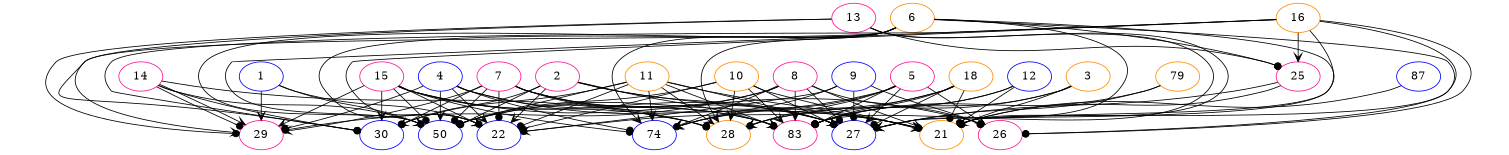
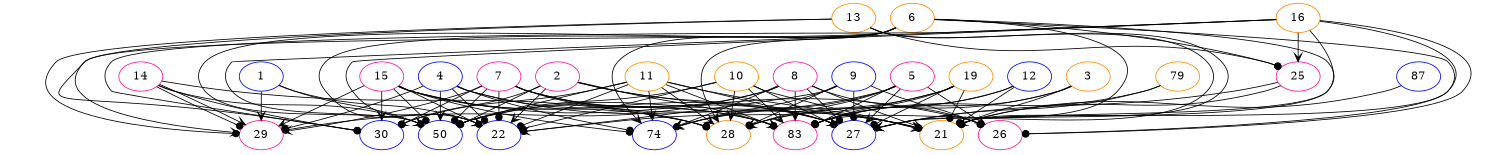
node "13": color deeppink -> darkorange
node "18": label "18" -> "19"
edge "4" -> "22": arrowhead vee -> dot
edge "9" -> "28": added
